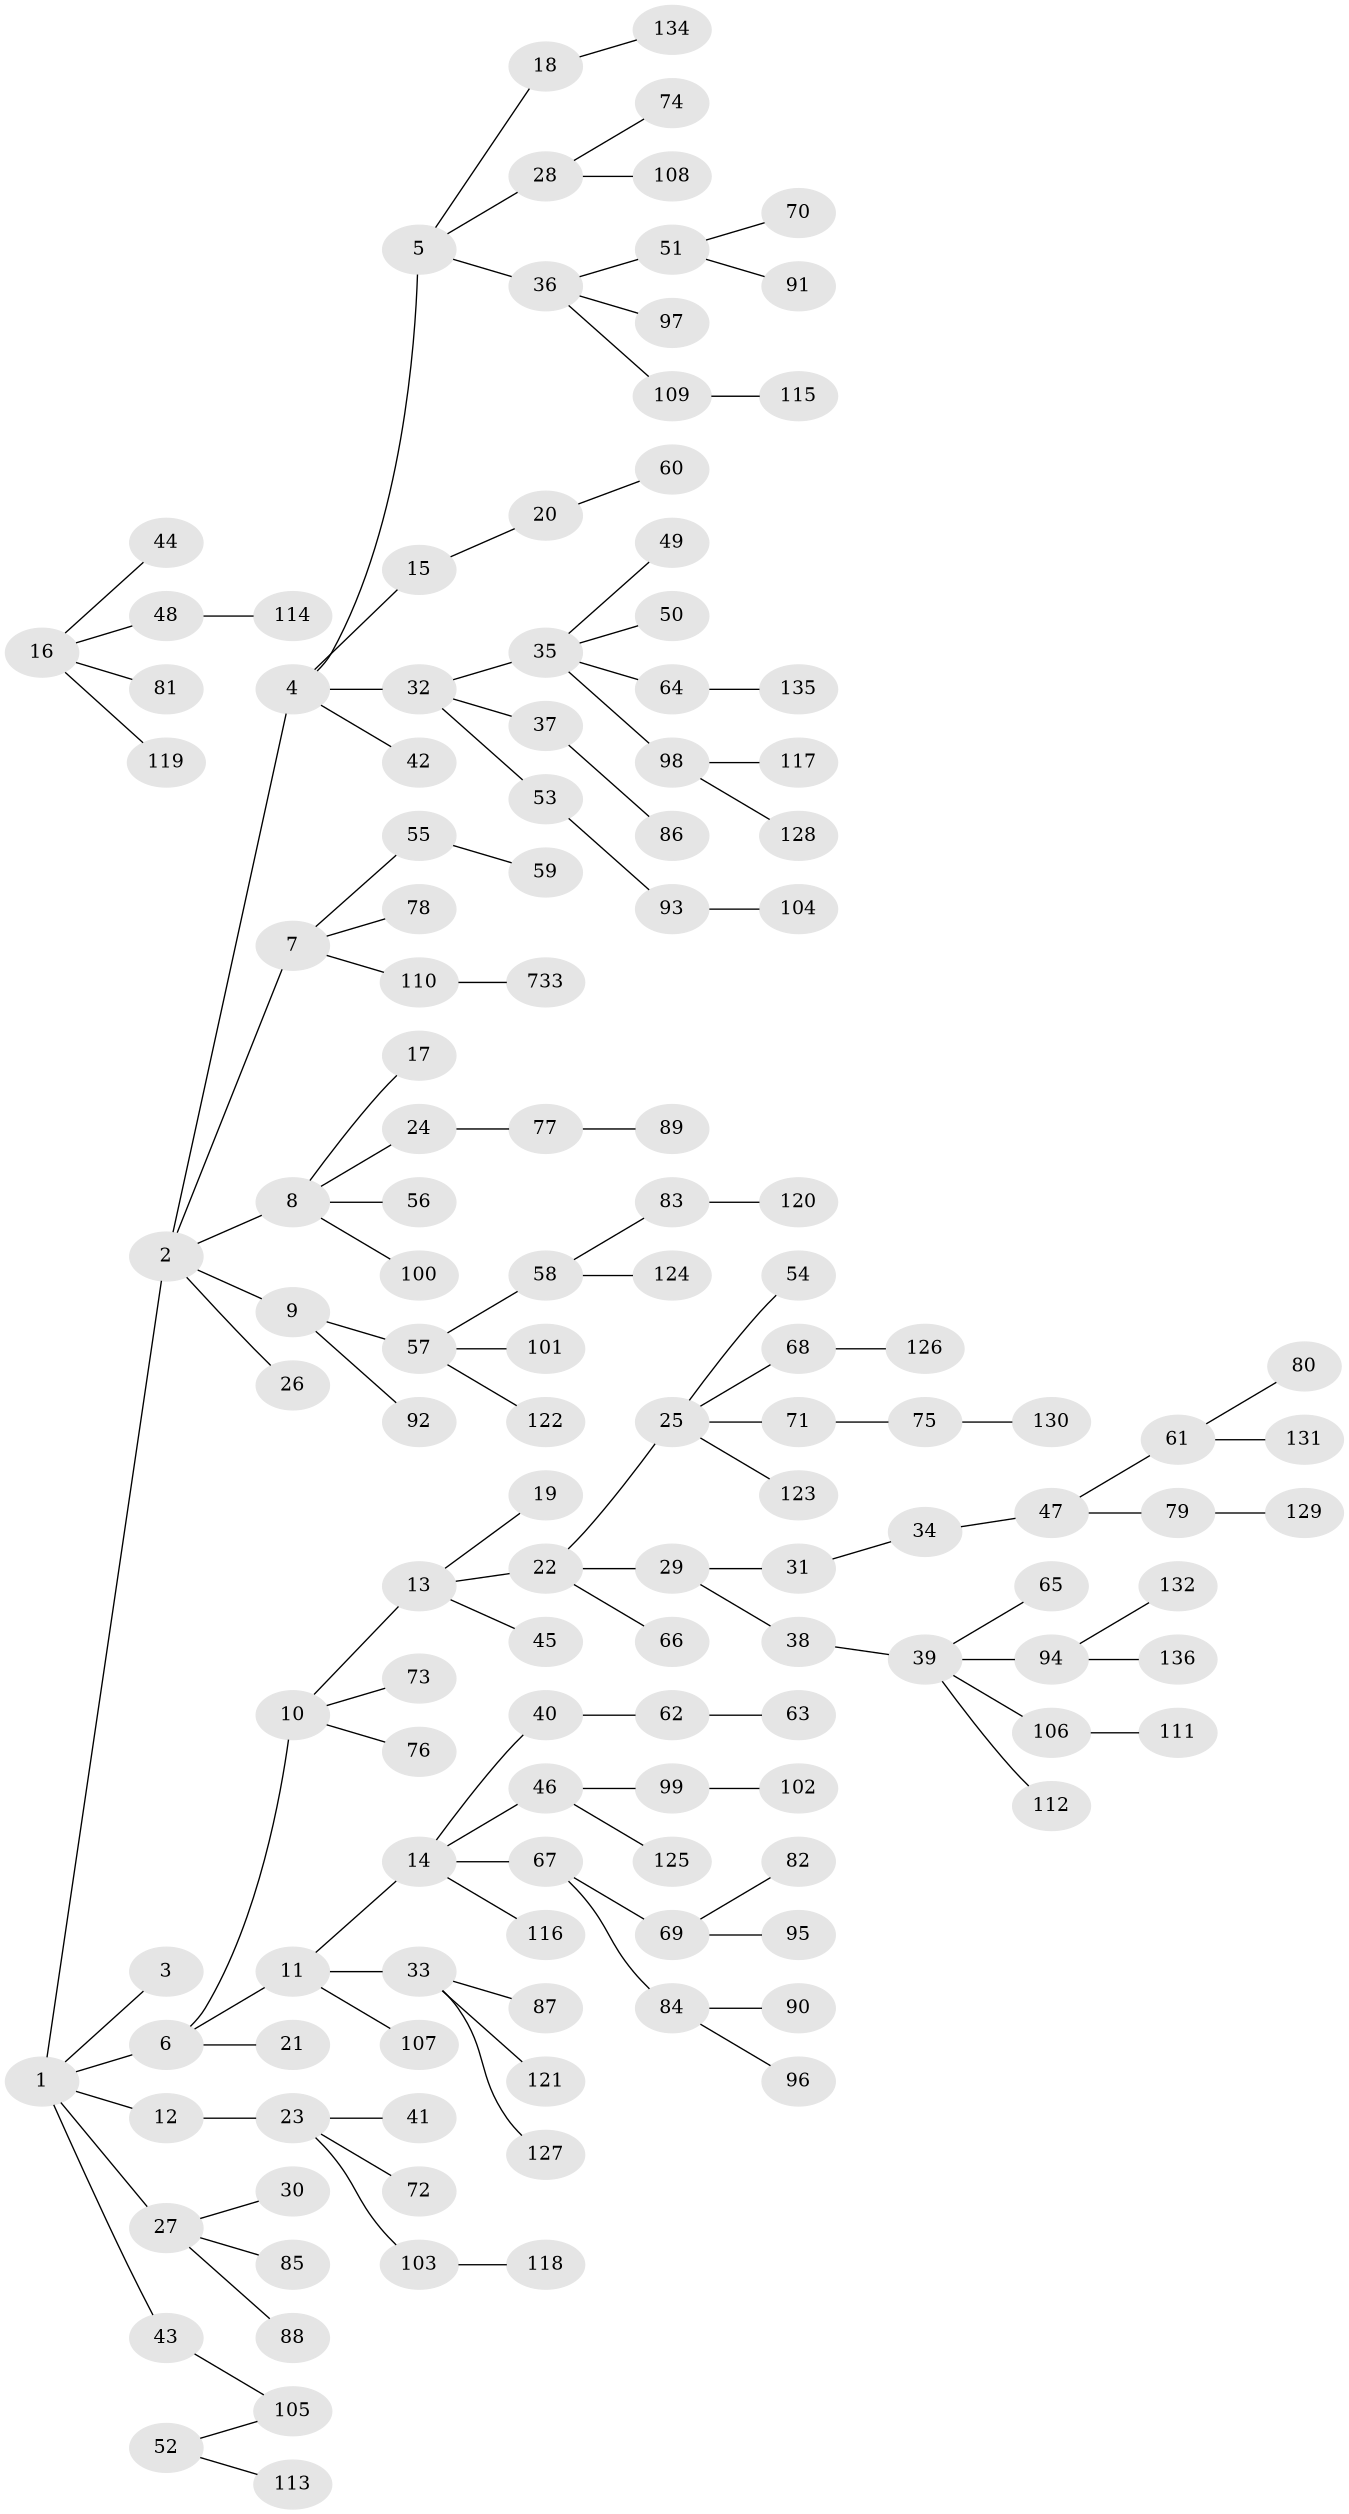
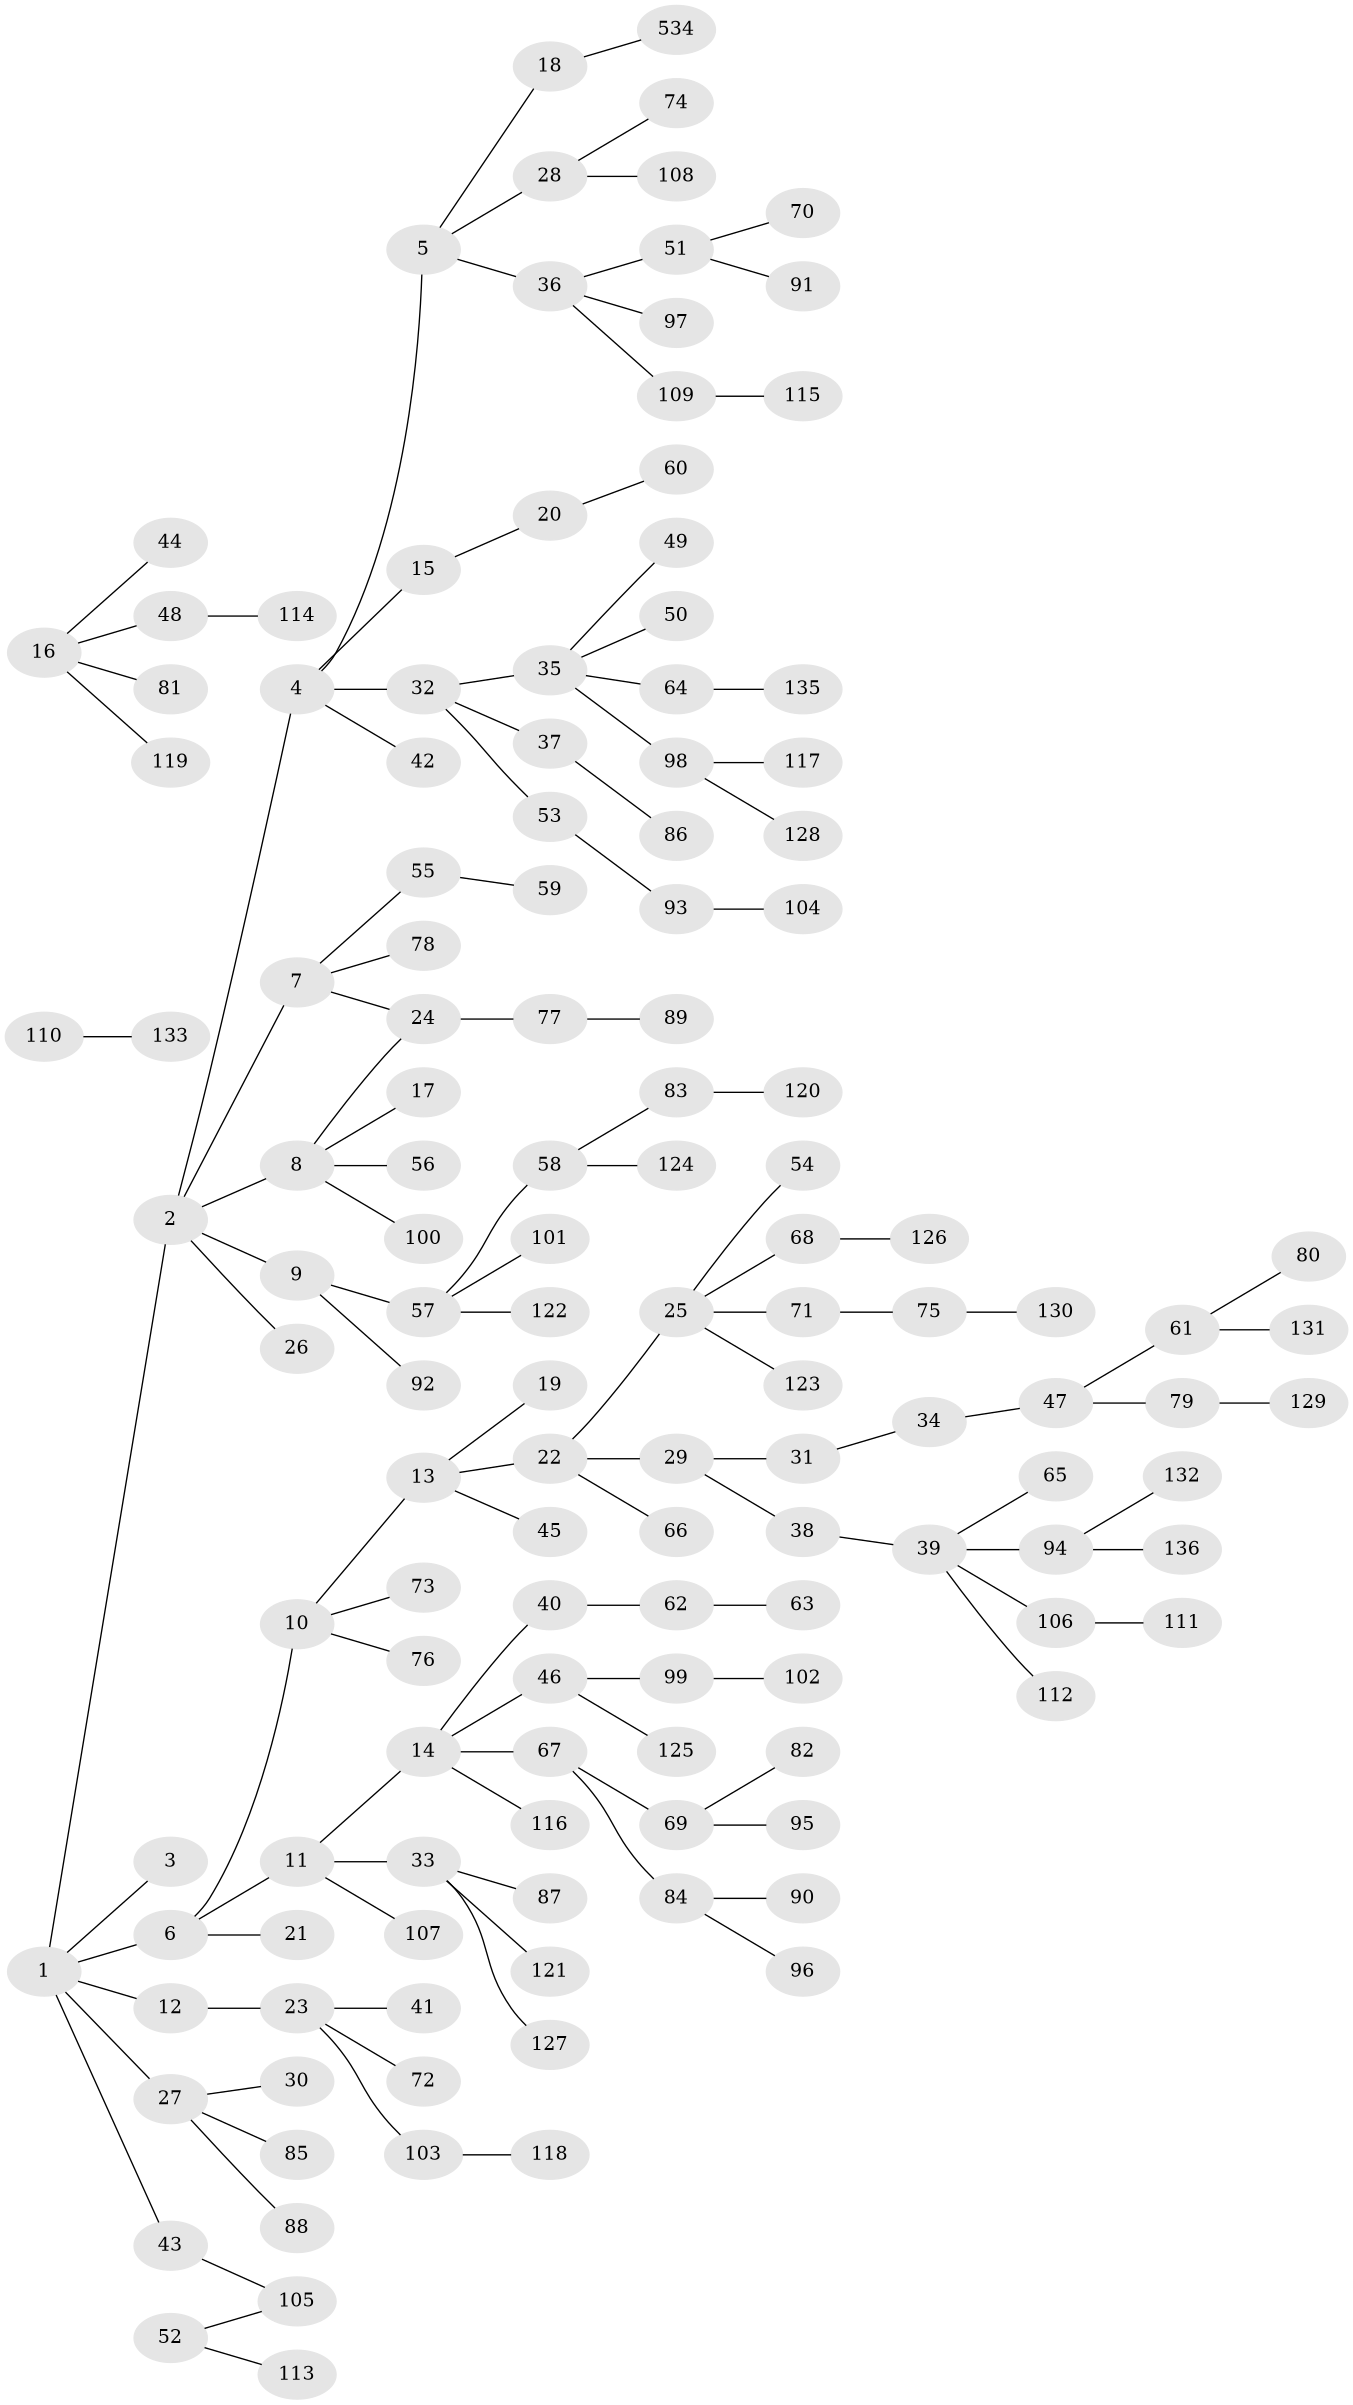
node "134": label "134" -> "534"
edge "7" -- "110": now "7" -- "24"
node "733": label "733" -> "133"
